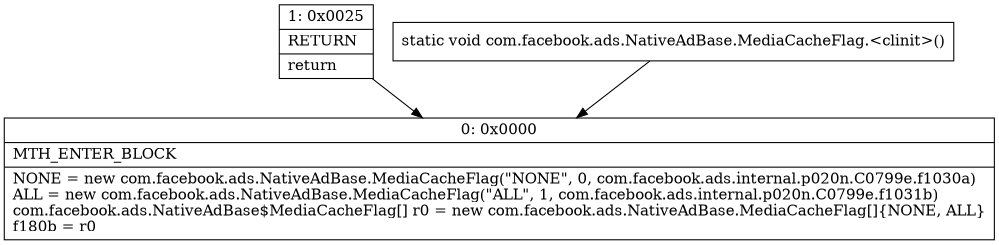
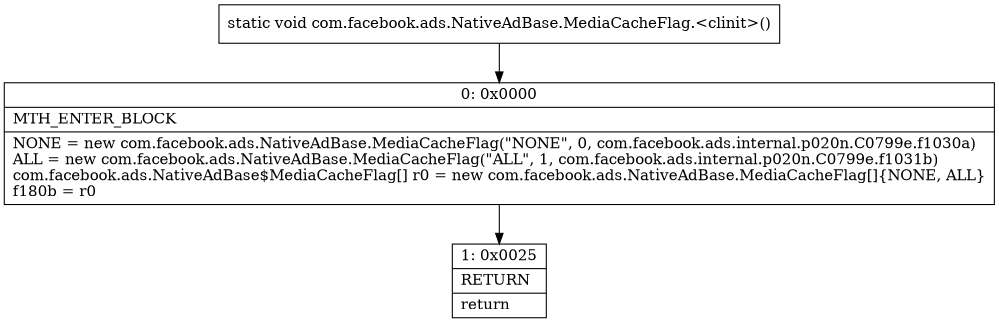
edge "1: 0x0025" -> "0: 0x0000": reversed
